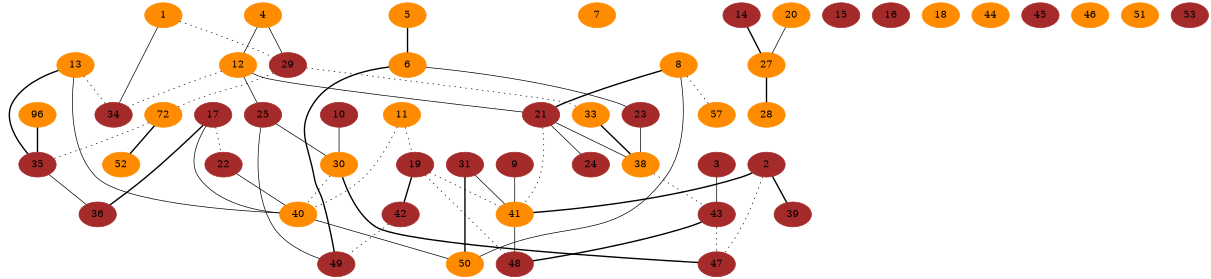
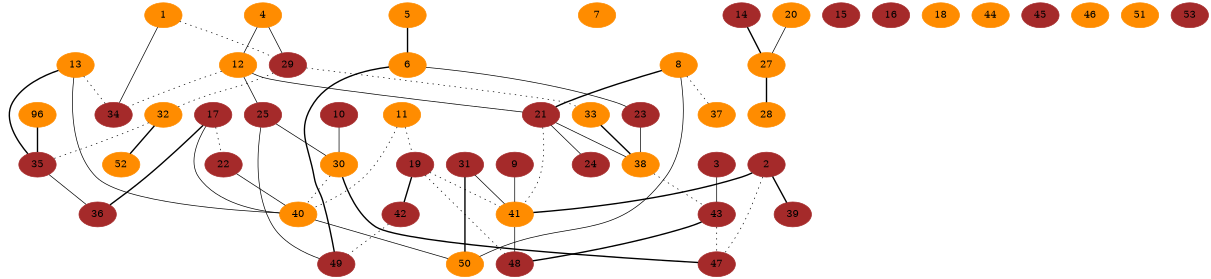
node "72": label "72" -> "32"
node "57": label "57" -> "37"
